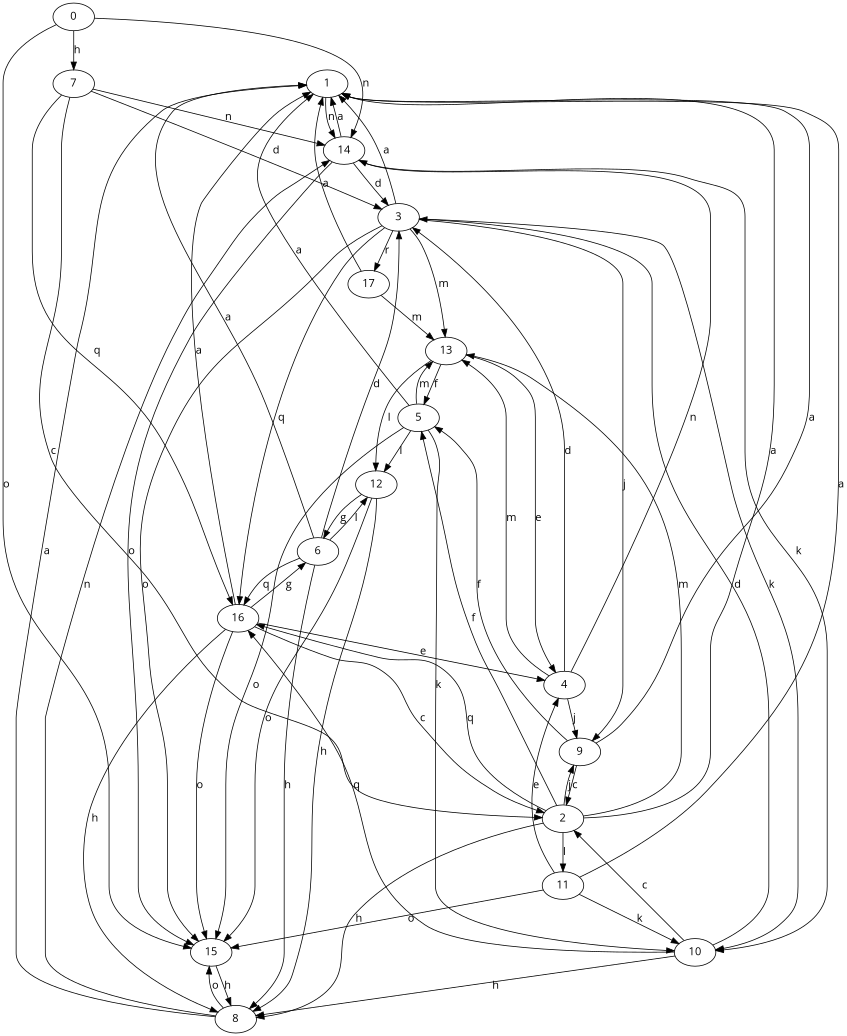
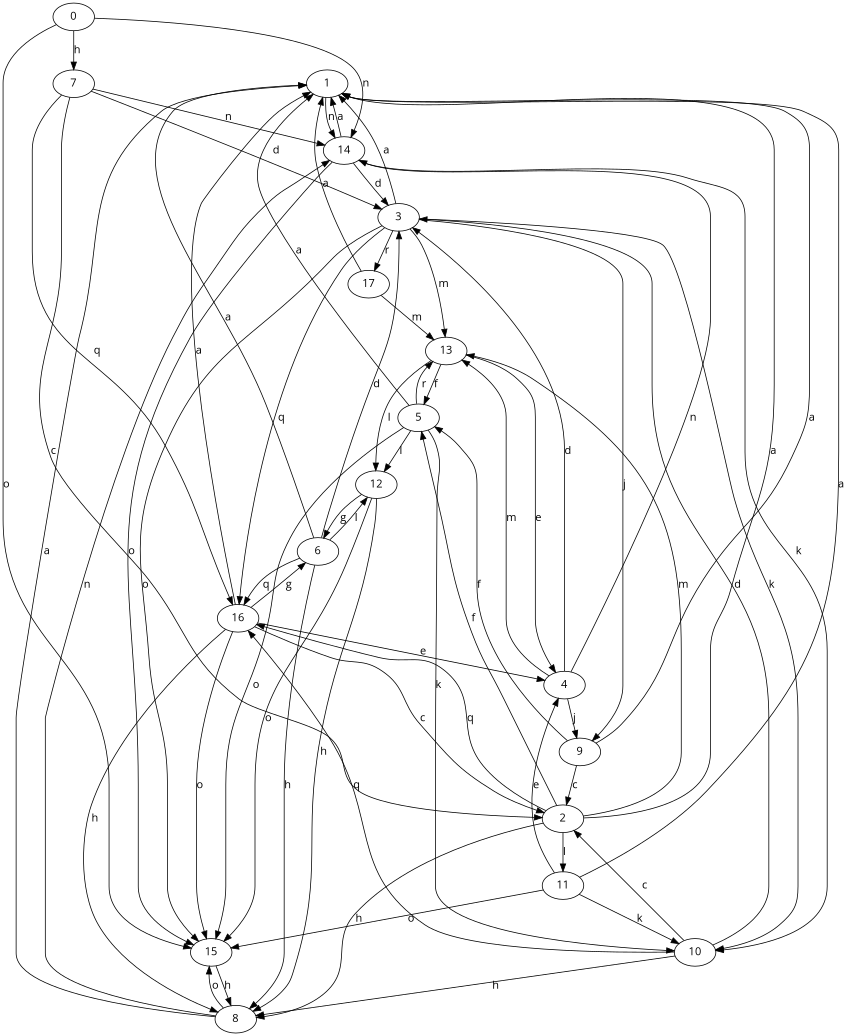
edge "5" -> "13": label "m" -> "r"
edge "2" -> "9": removed, label "j"
